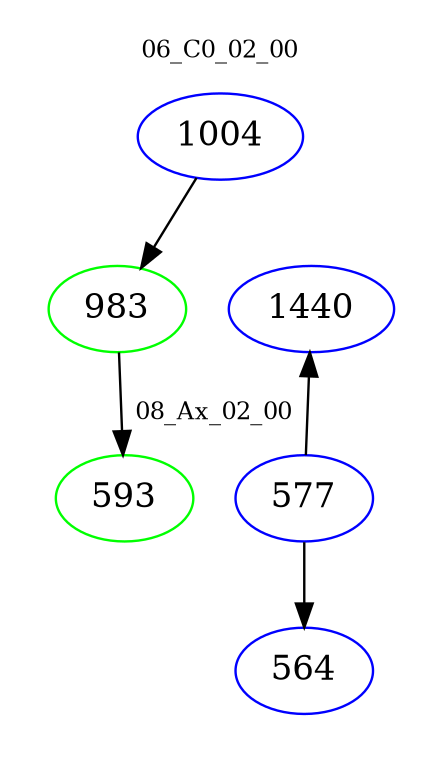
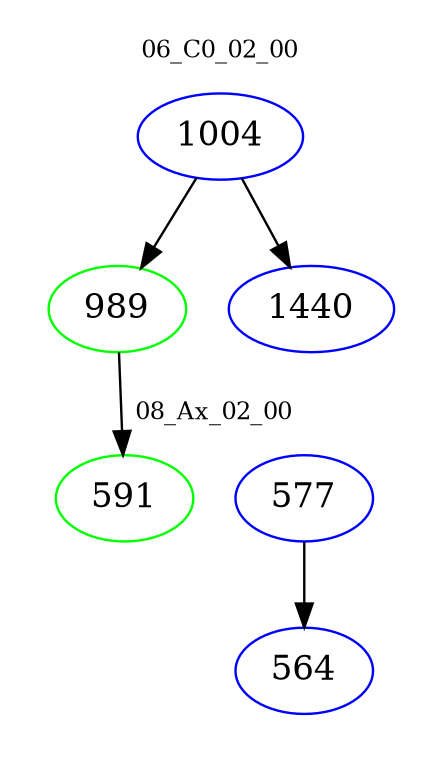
node "983": label "983" -> "989"
edge "577" -> "1440": now "1004" -> "1440"
node "593": label "593" -> "591"
